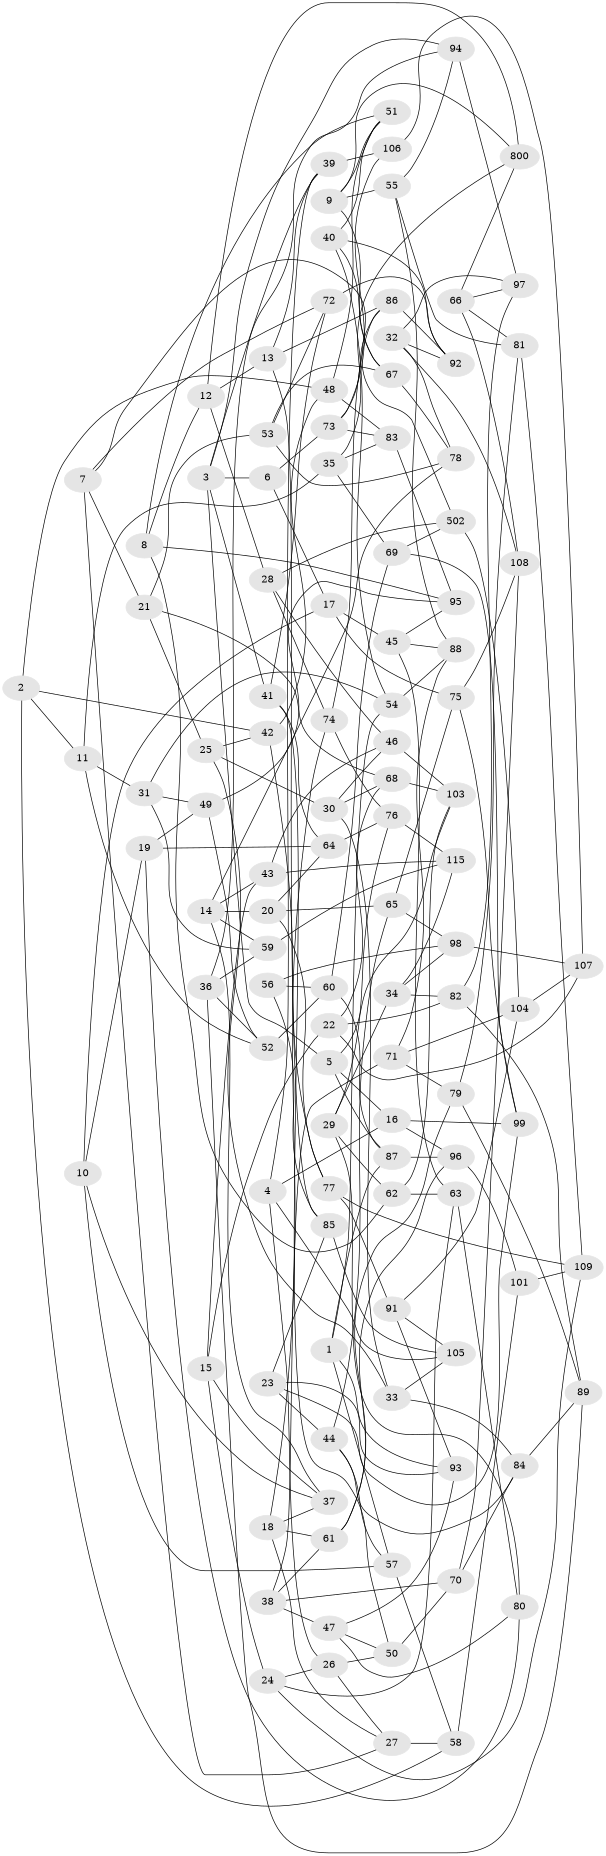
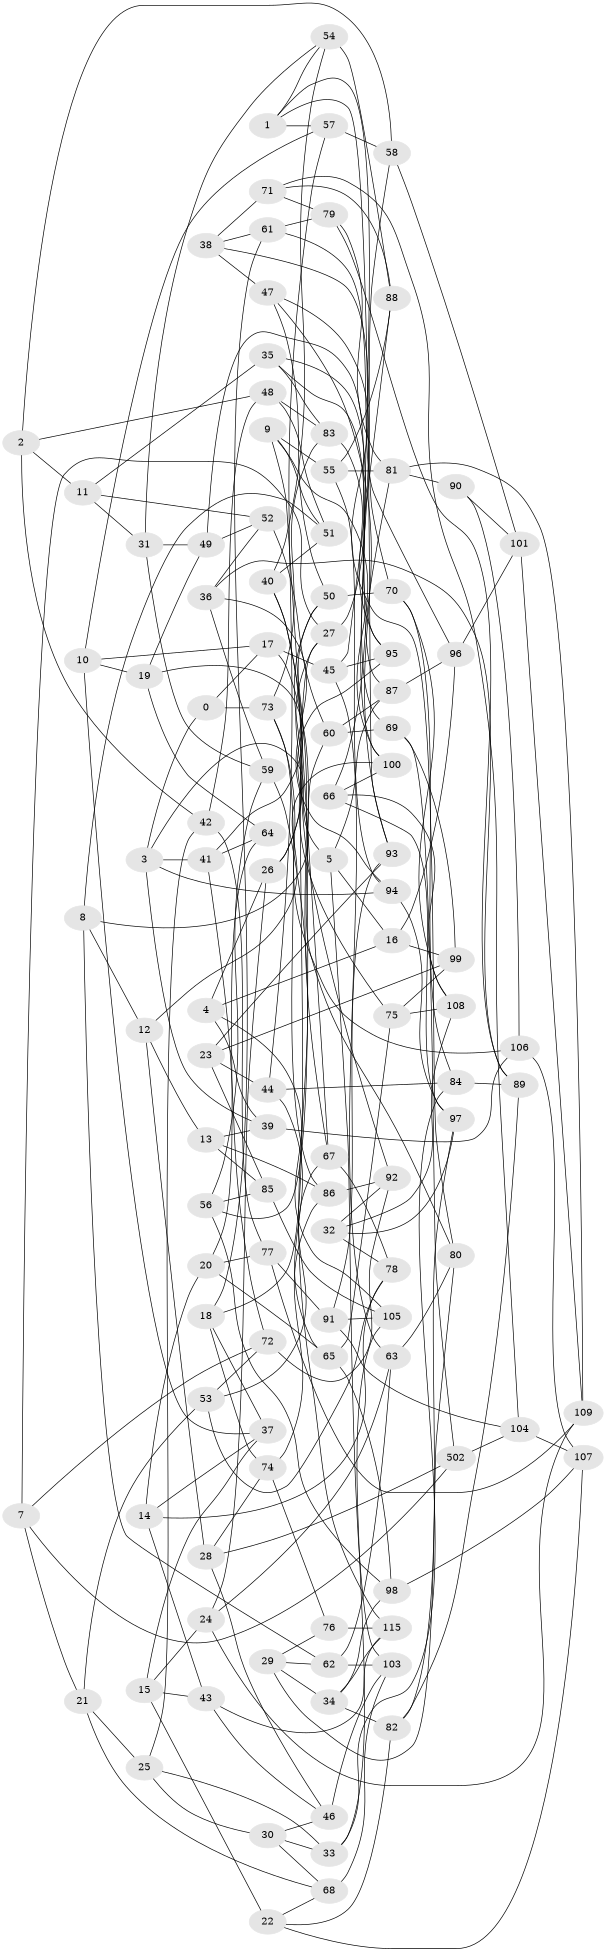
node "800": label "800" -> "100"
node "6": label "6" -> "0"
node "90": added
edge "76" -- "64": removed
edge "14" -- "59": now "56" -- "59"
